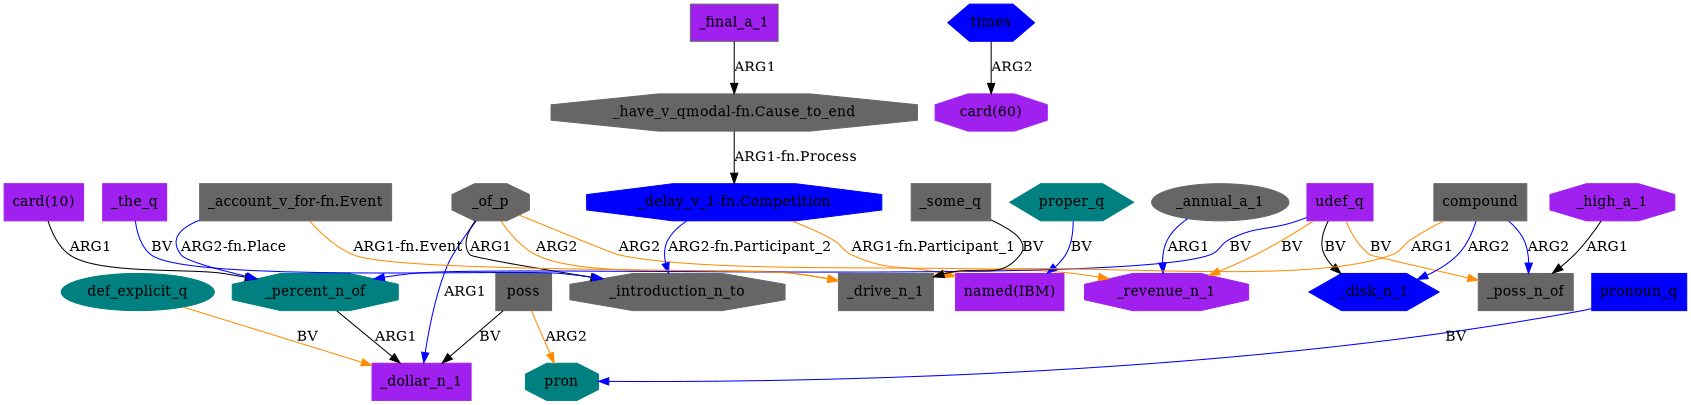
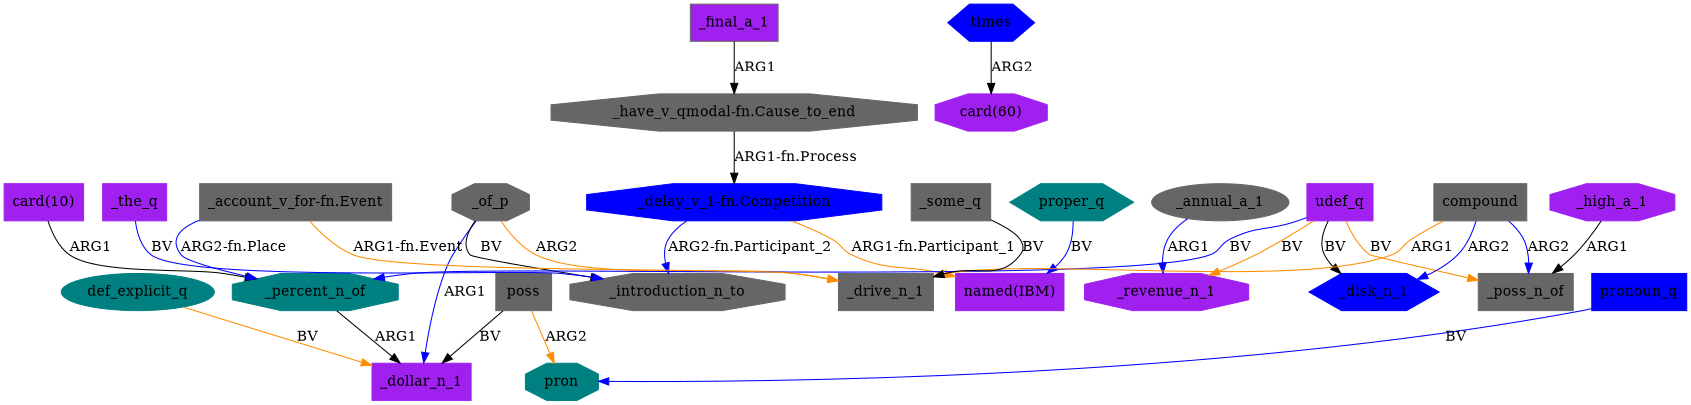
edge "_of_p" -> "_introduction_n_to": label "ARG1" -> "BV"
edge "_of_p" -> "_revenue_n_1": removed, label "ARG2"
